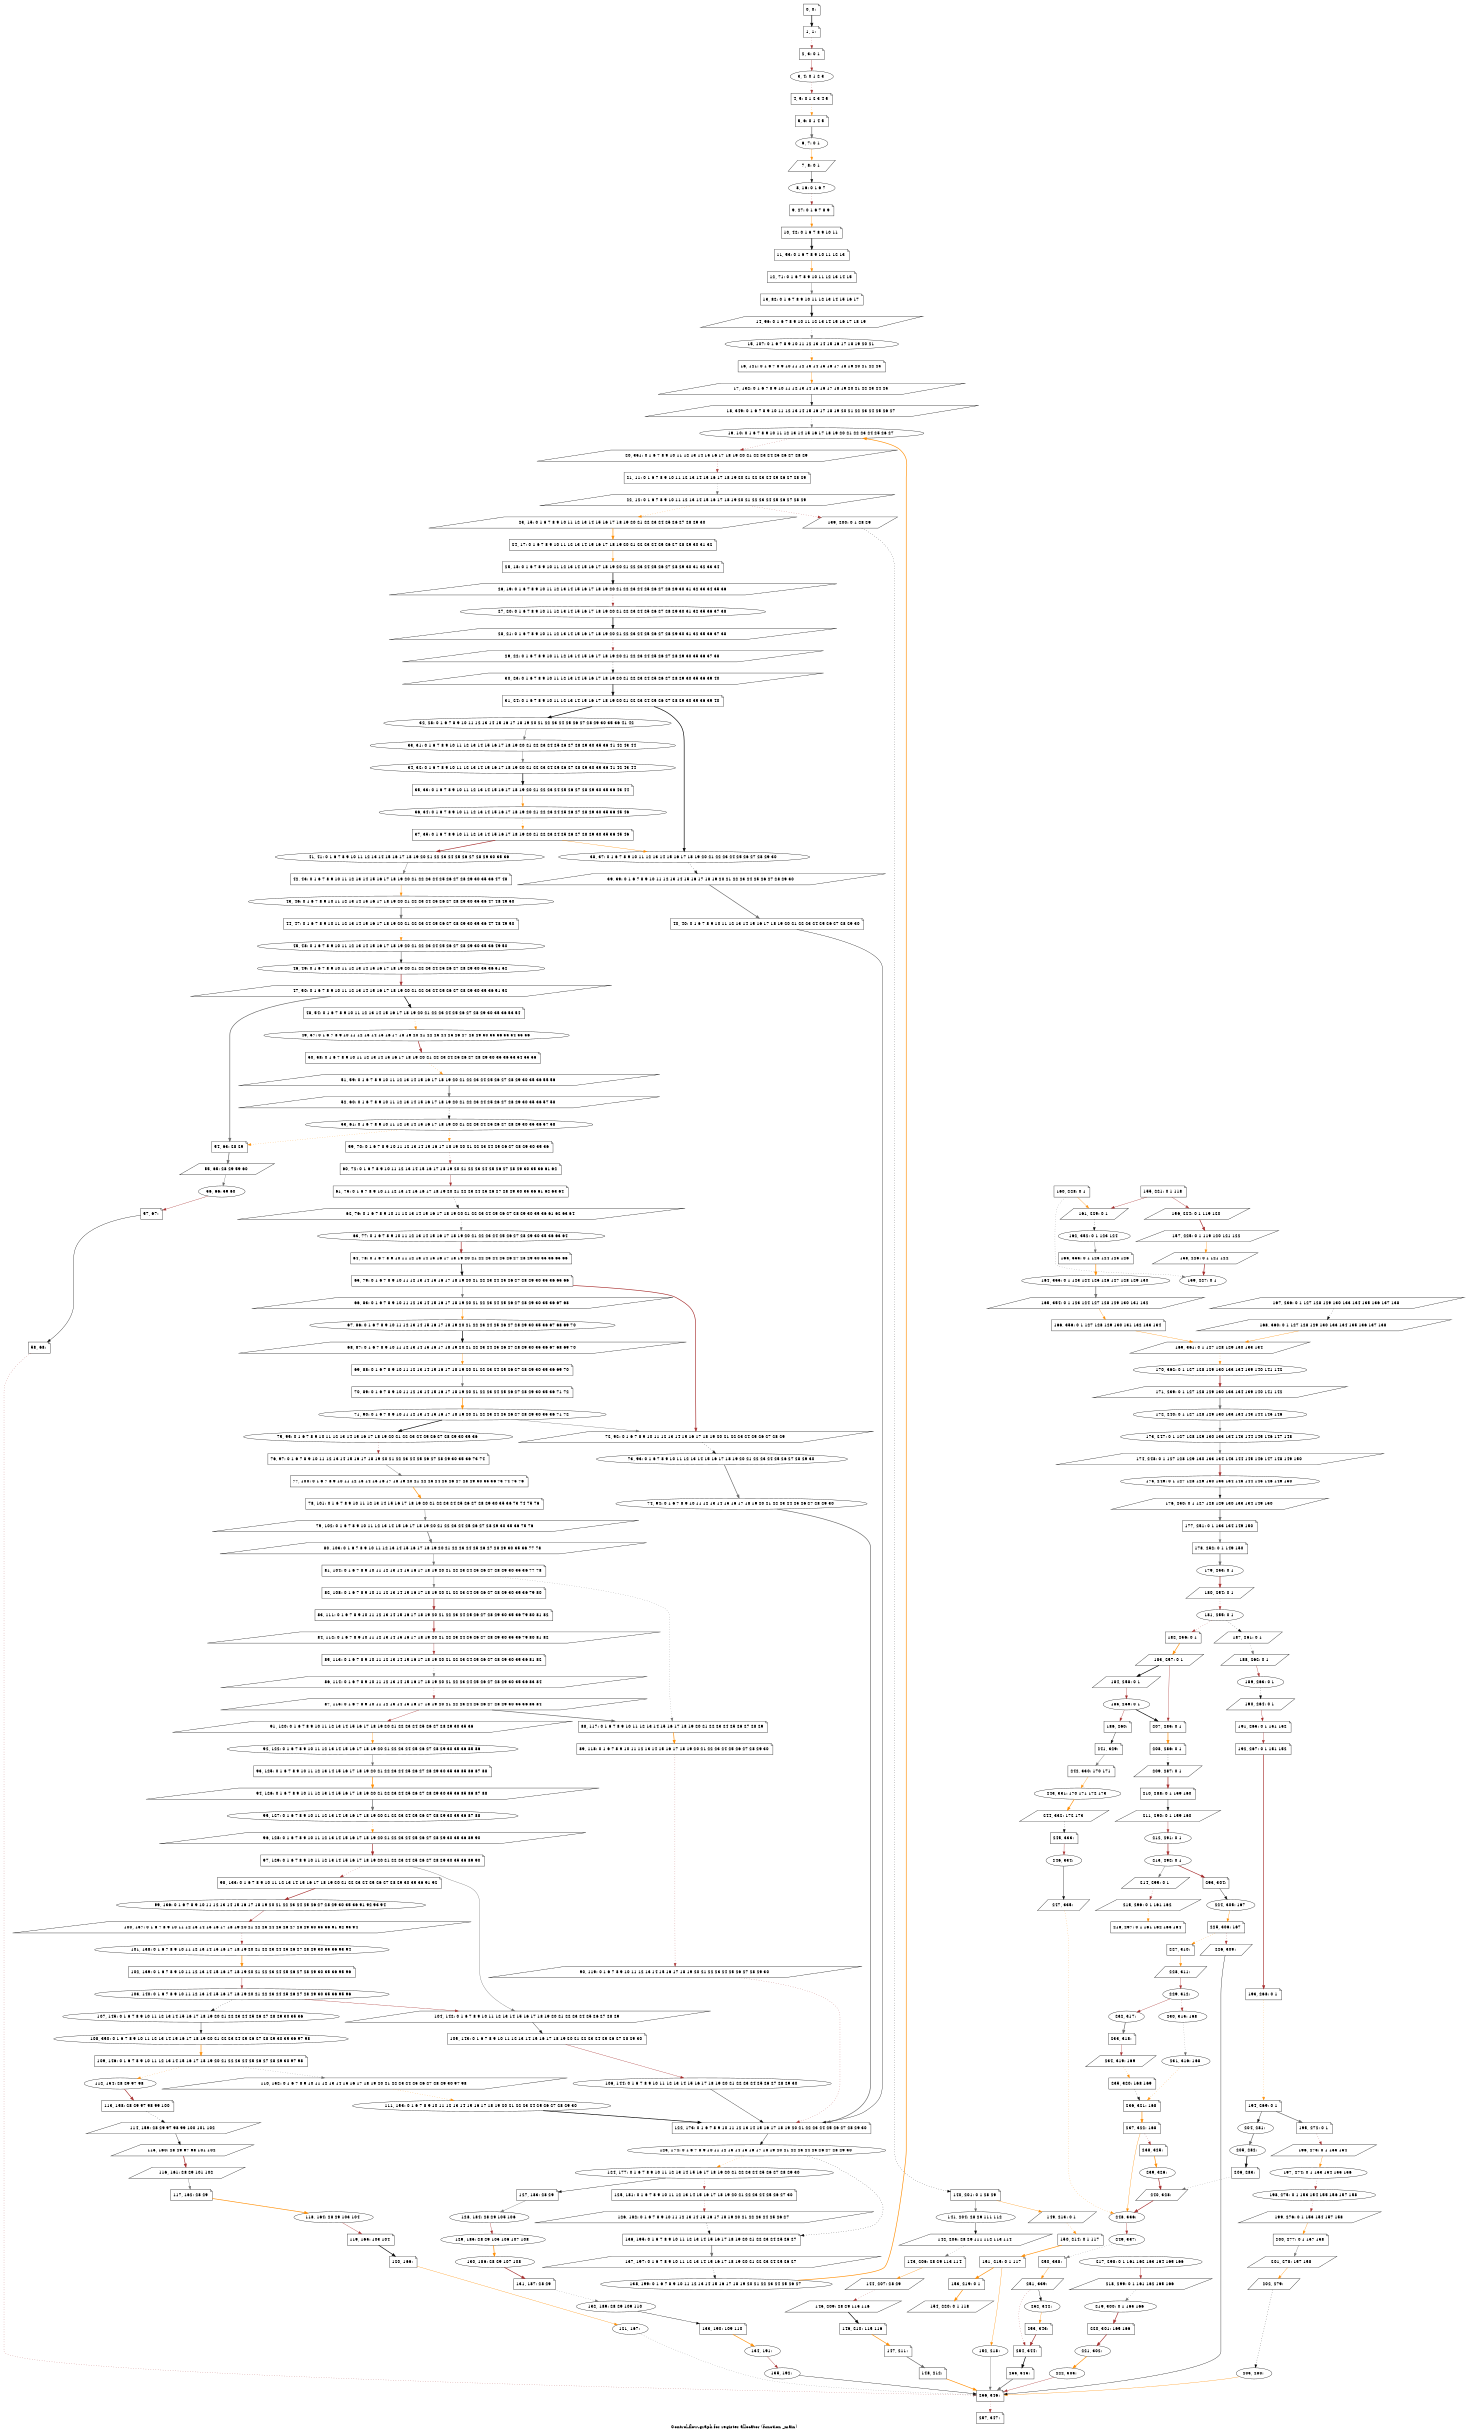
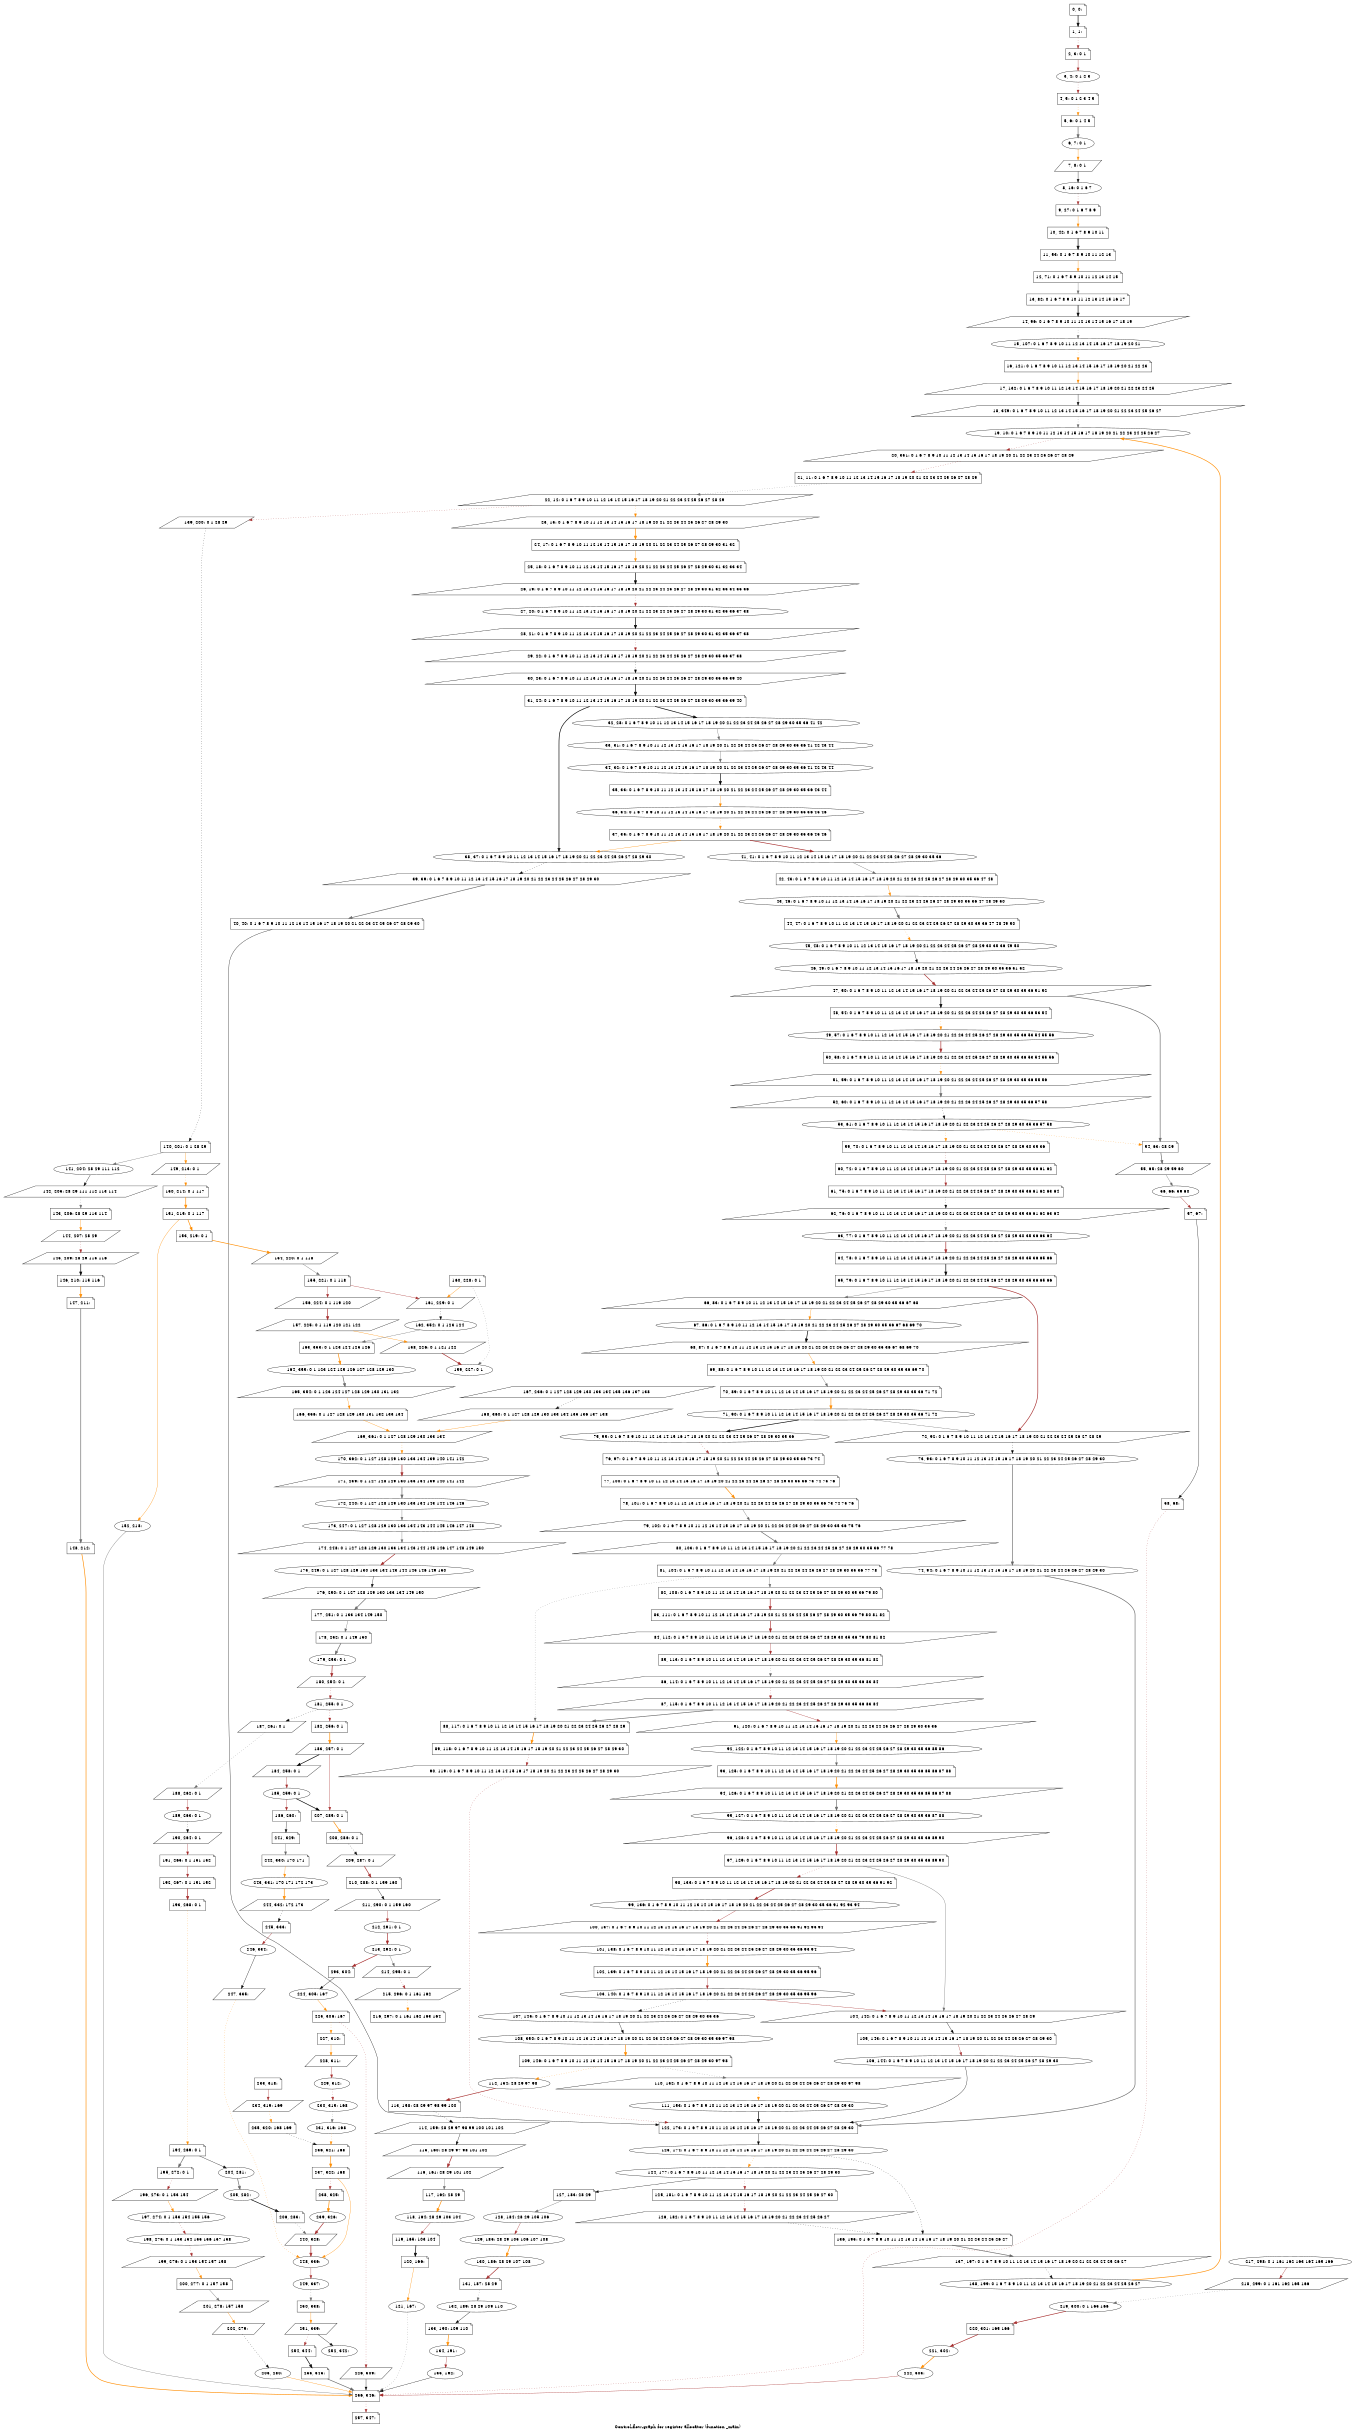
edge "154, 220: 0 1 118" -> "155, 221: 0 1 118": added
node "232, 317:": removed
node "253, 343:": removed
